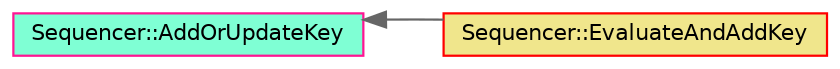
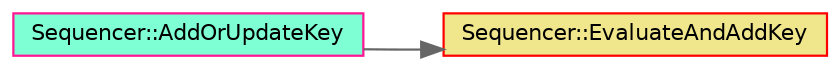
edge "Sequencer::EvaluateAndAddKey" -> "Sequencer::AddOrUpdateKey": reversed
